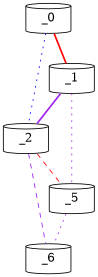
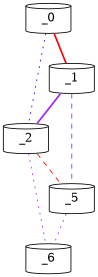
edge "_1" -- "_5": style dotted -> dashed
edge "_2" -- "_6": style dashed -> dotted
